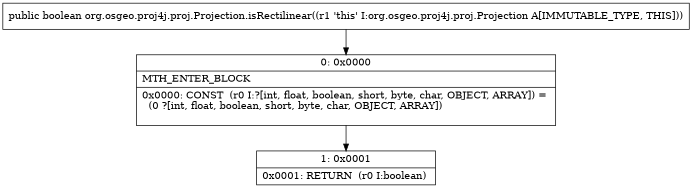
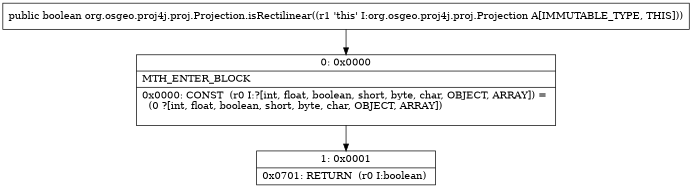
node "1: 0x0001": text "0x0001: RETURN  (r0 I:boolean)" -> "0x0701: RETURN  (r0 I:boolean)"
